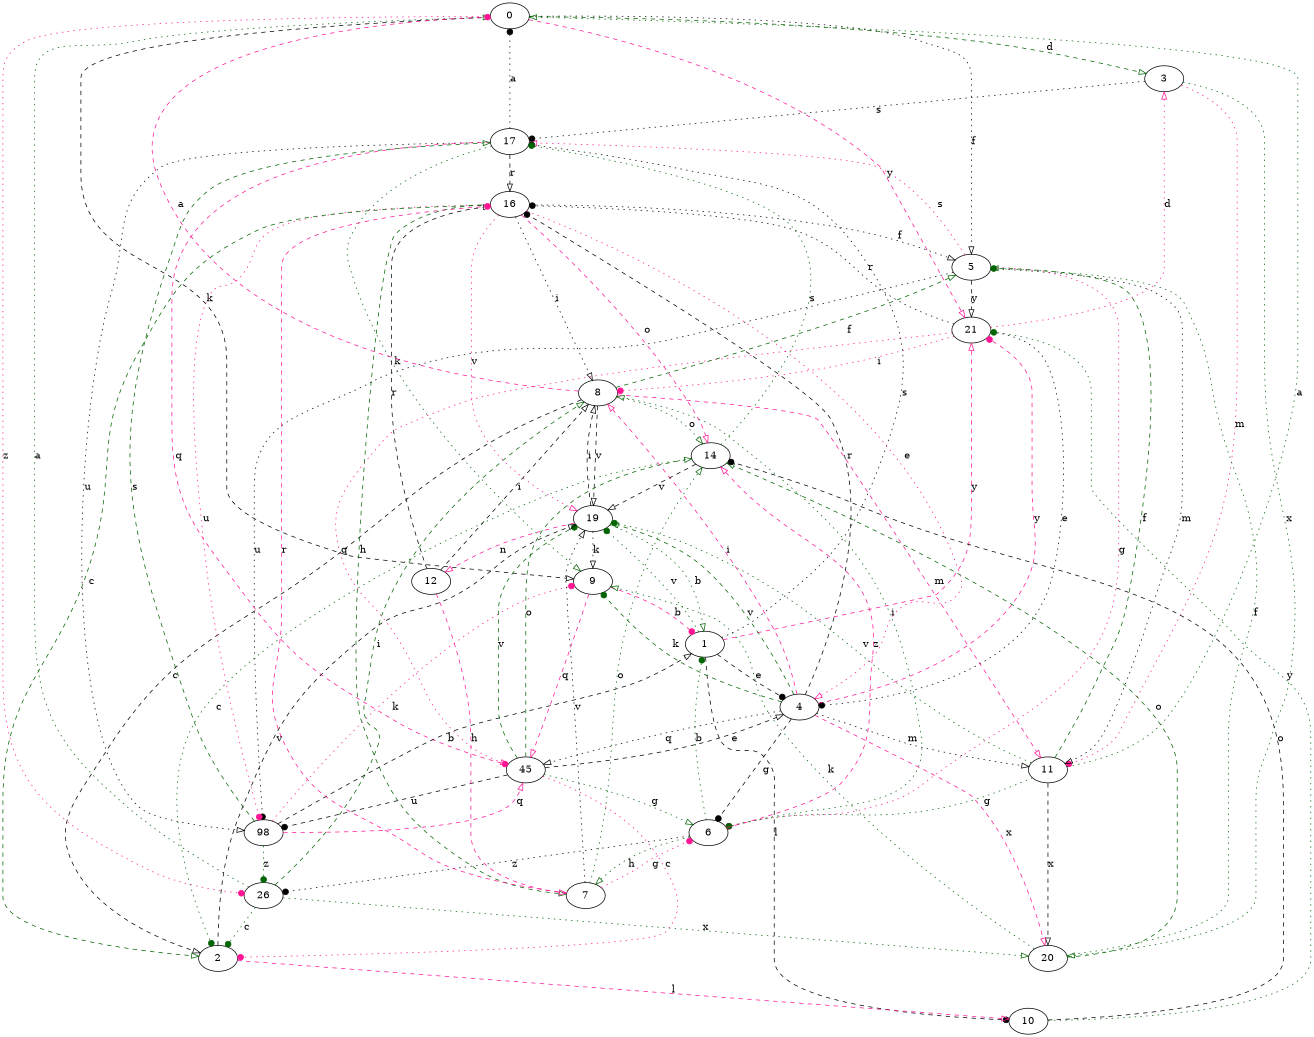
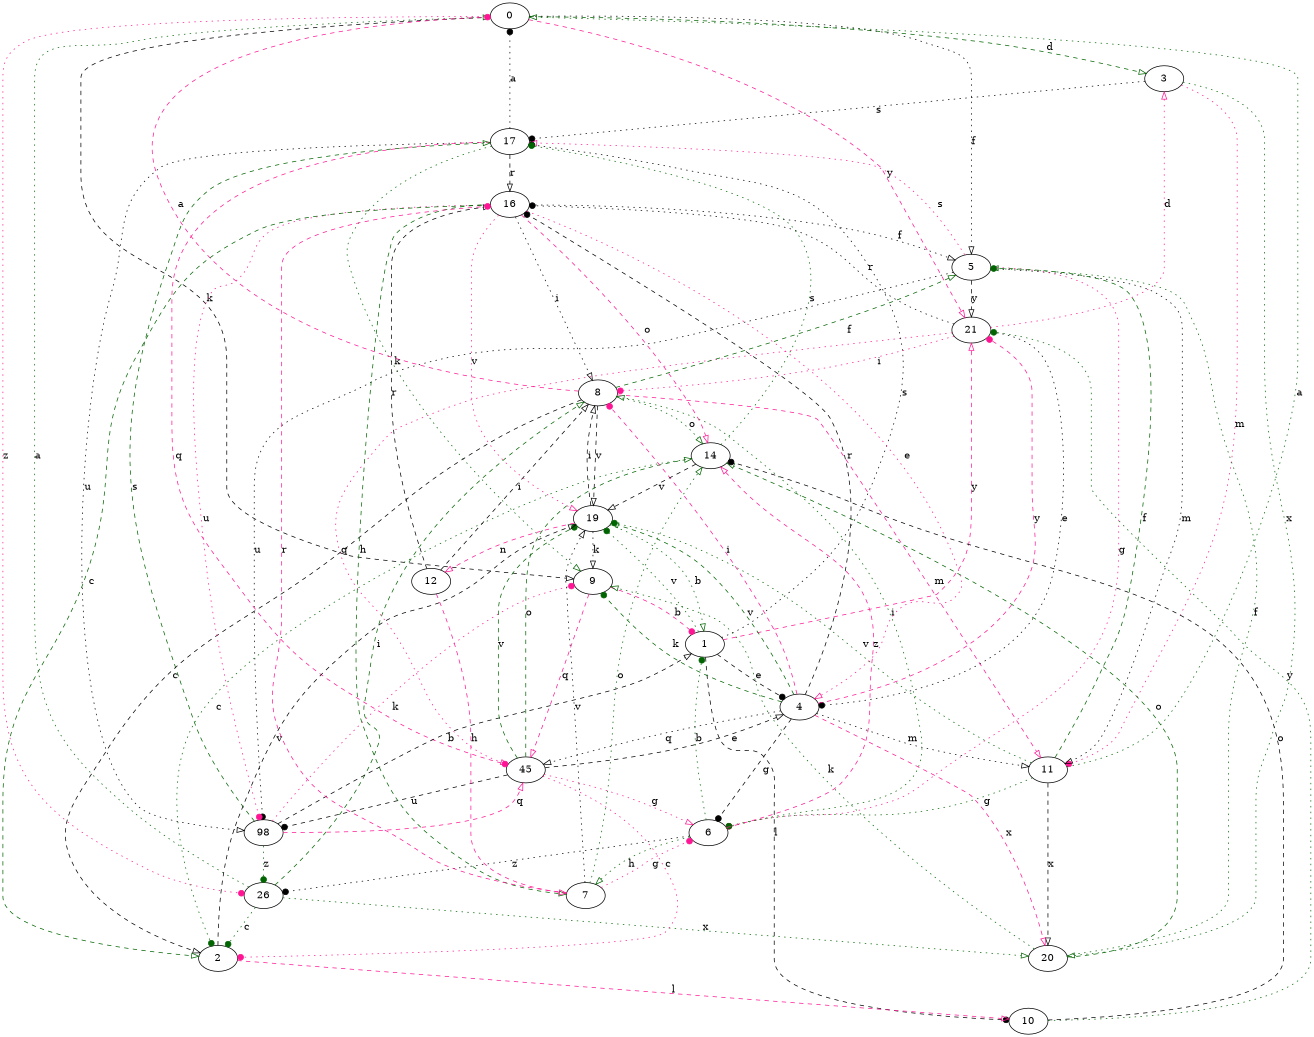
edge "4" -> "8": arrowhead onormal -> dot
edge "45" -> "6": color darkgreen -> deeppink
